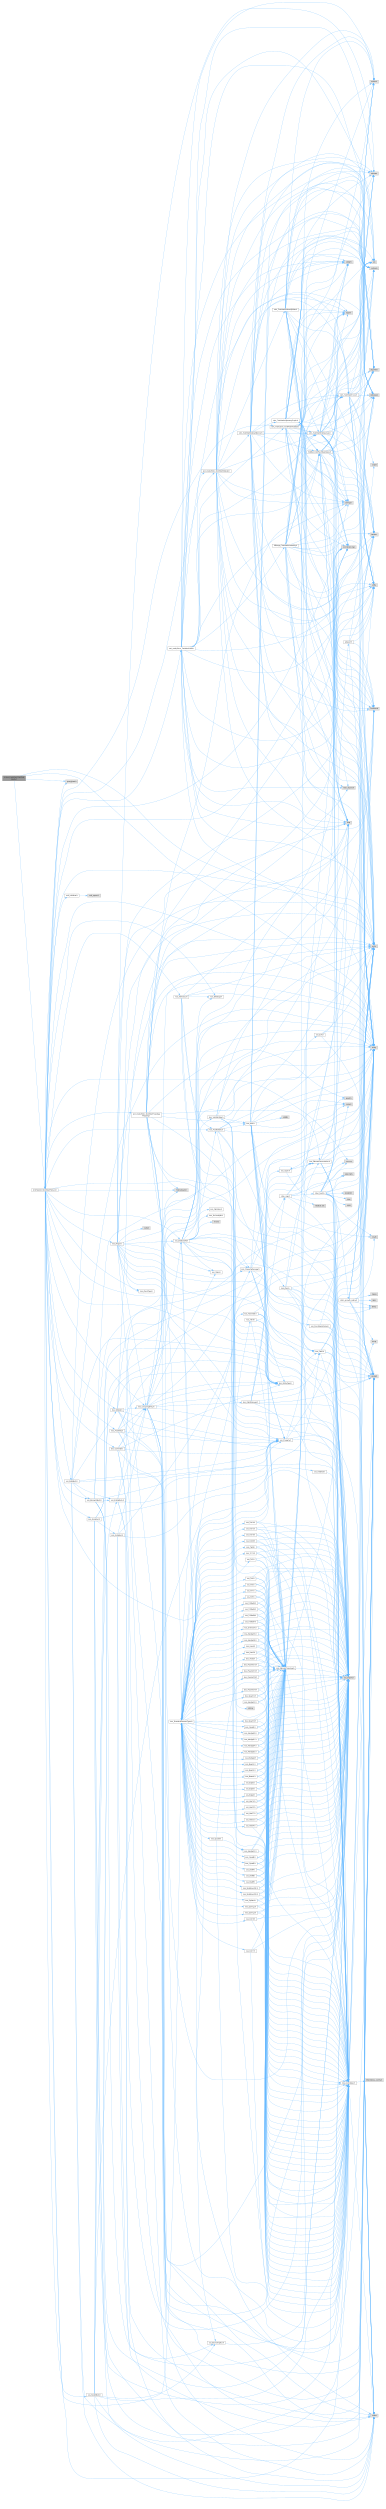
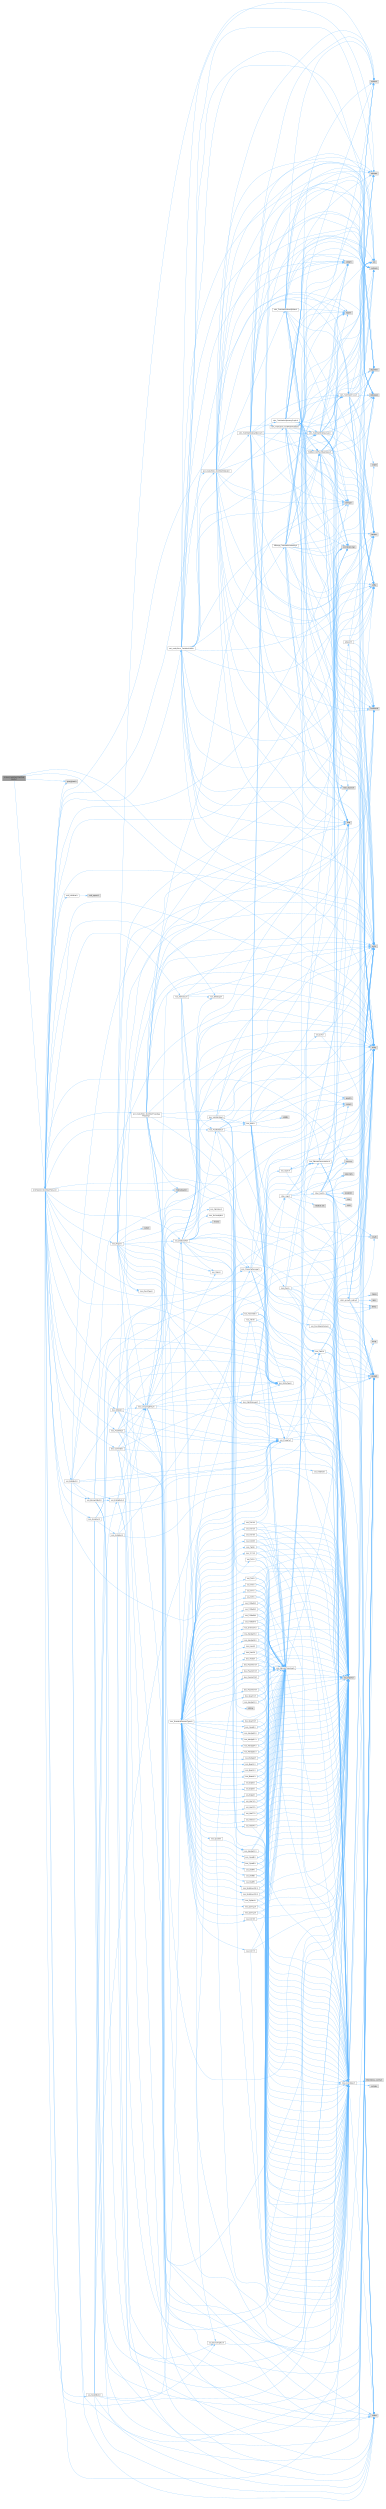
edge "Iotm_TextMeshSidesetSplitter.h" -> "Iotm_TextMeshEntityGroup.h": now "Iotm_TextMeshAdjacencyGraph.h" -> "Iotm_TextMeshEntityGroup.h"
node "complex": added
